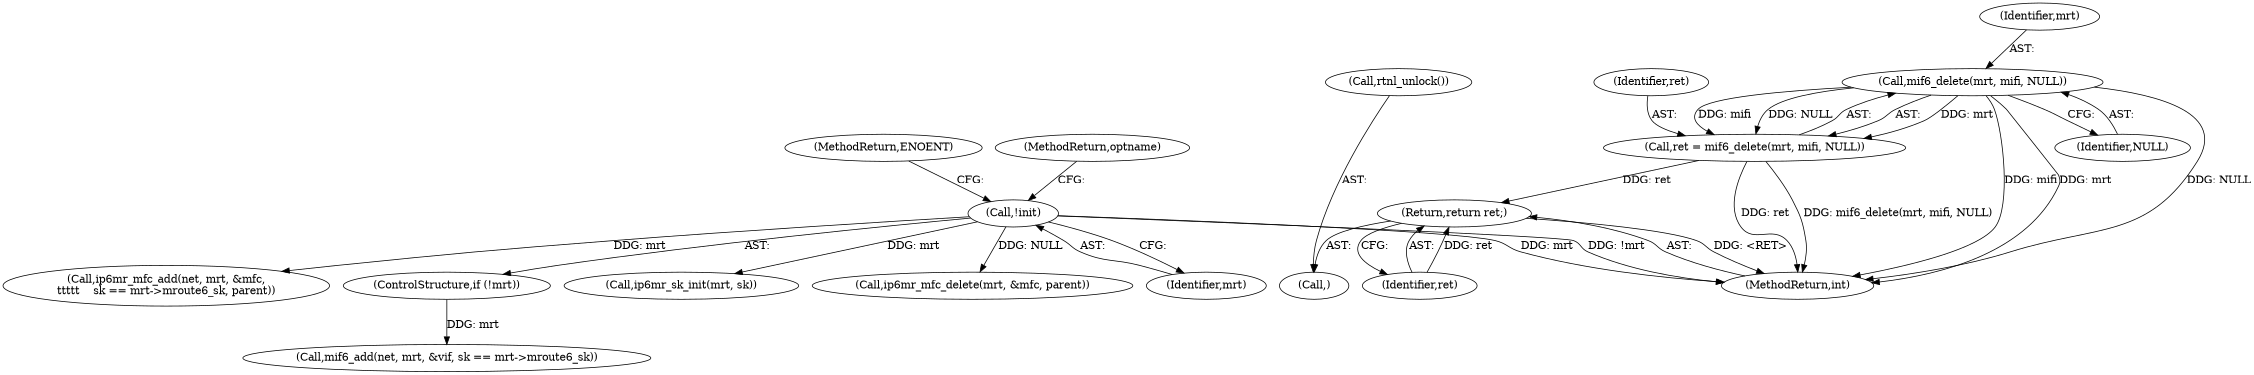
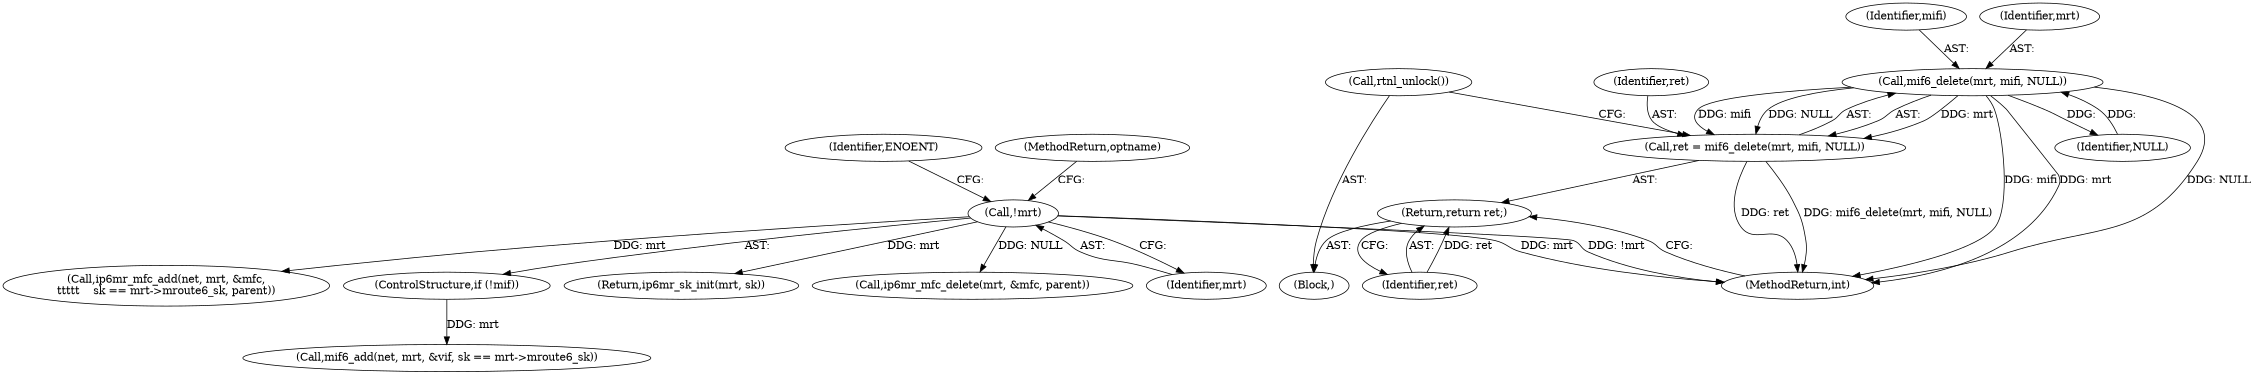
node "(Identifier,mifi)": added
edge "(Call,rtnl_unlock())" -> "(Call,ret = mif6_delete(mrt, mifi, NULL))": added, label "CFG:"
edge "(Call,mif6_delete(mrt, mifi, NULL))" -> "(Identifier,NULL)": label "CFG: " -> "DDG: "
edge "(Identifier,NULL)" -> "(Call,mif6_delete(mrt, mifi, NULL))": label "AST: " -> "DDG: "
node "(MethodReturn,ENOENT)": label "(MethodReturn,ENOENT)" -> "(Identifier,ENOENT)"
edge "(Call,ret = mif6_delete(mrt, mifi, NULL))" -> "(Return,return ret;)": label "DDG: ret" -> "AST: "
node "(Call,!init)": label "(Call,!init)" -> "(Call,!mrt)"
edge "(Return,return ret;)" -> "(MethodReturn,int)": removed, label "DDG: <RET>"
edge "(MethodReturn,int)" -> "(Return,return ret;)": label "AST: " -> "CFG: "
node "(ControlStructure,if (!mrt))": label "(ControlStructure,if (!mrt))" -> "(ControlStructure,if (!mif))"
node "(Call,ip6mr_sk_init(mrt, sk))": label "(Call,ip6mr_sk_init(mrt, sk))" -> "(Return,ip6mr_sk_init(mrt, sk))"
node "(Call,)": label "(Call,)" -> "(Block,)"
